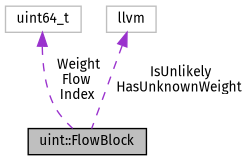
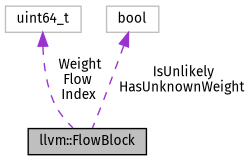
node "llvm": label "llvm" -> "bool"
node "uint::FlowBlock": label "uint::FlowBlock" -> "llvm::FlowBlock"
